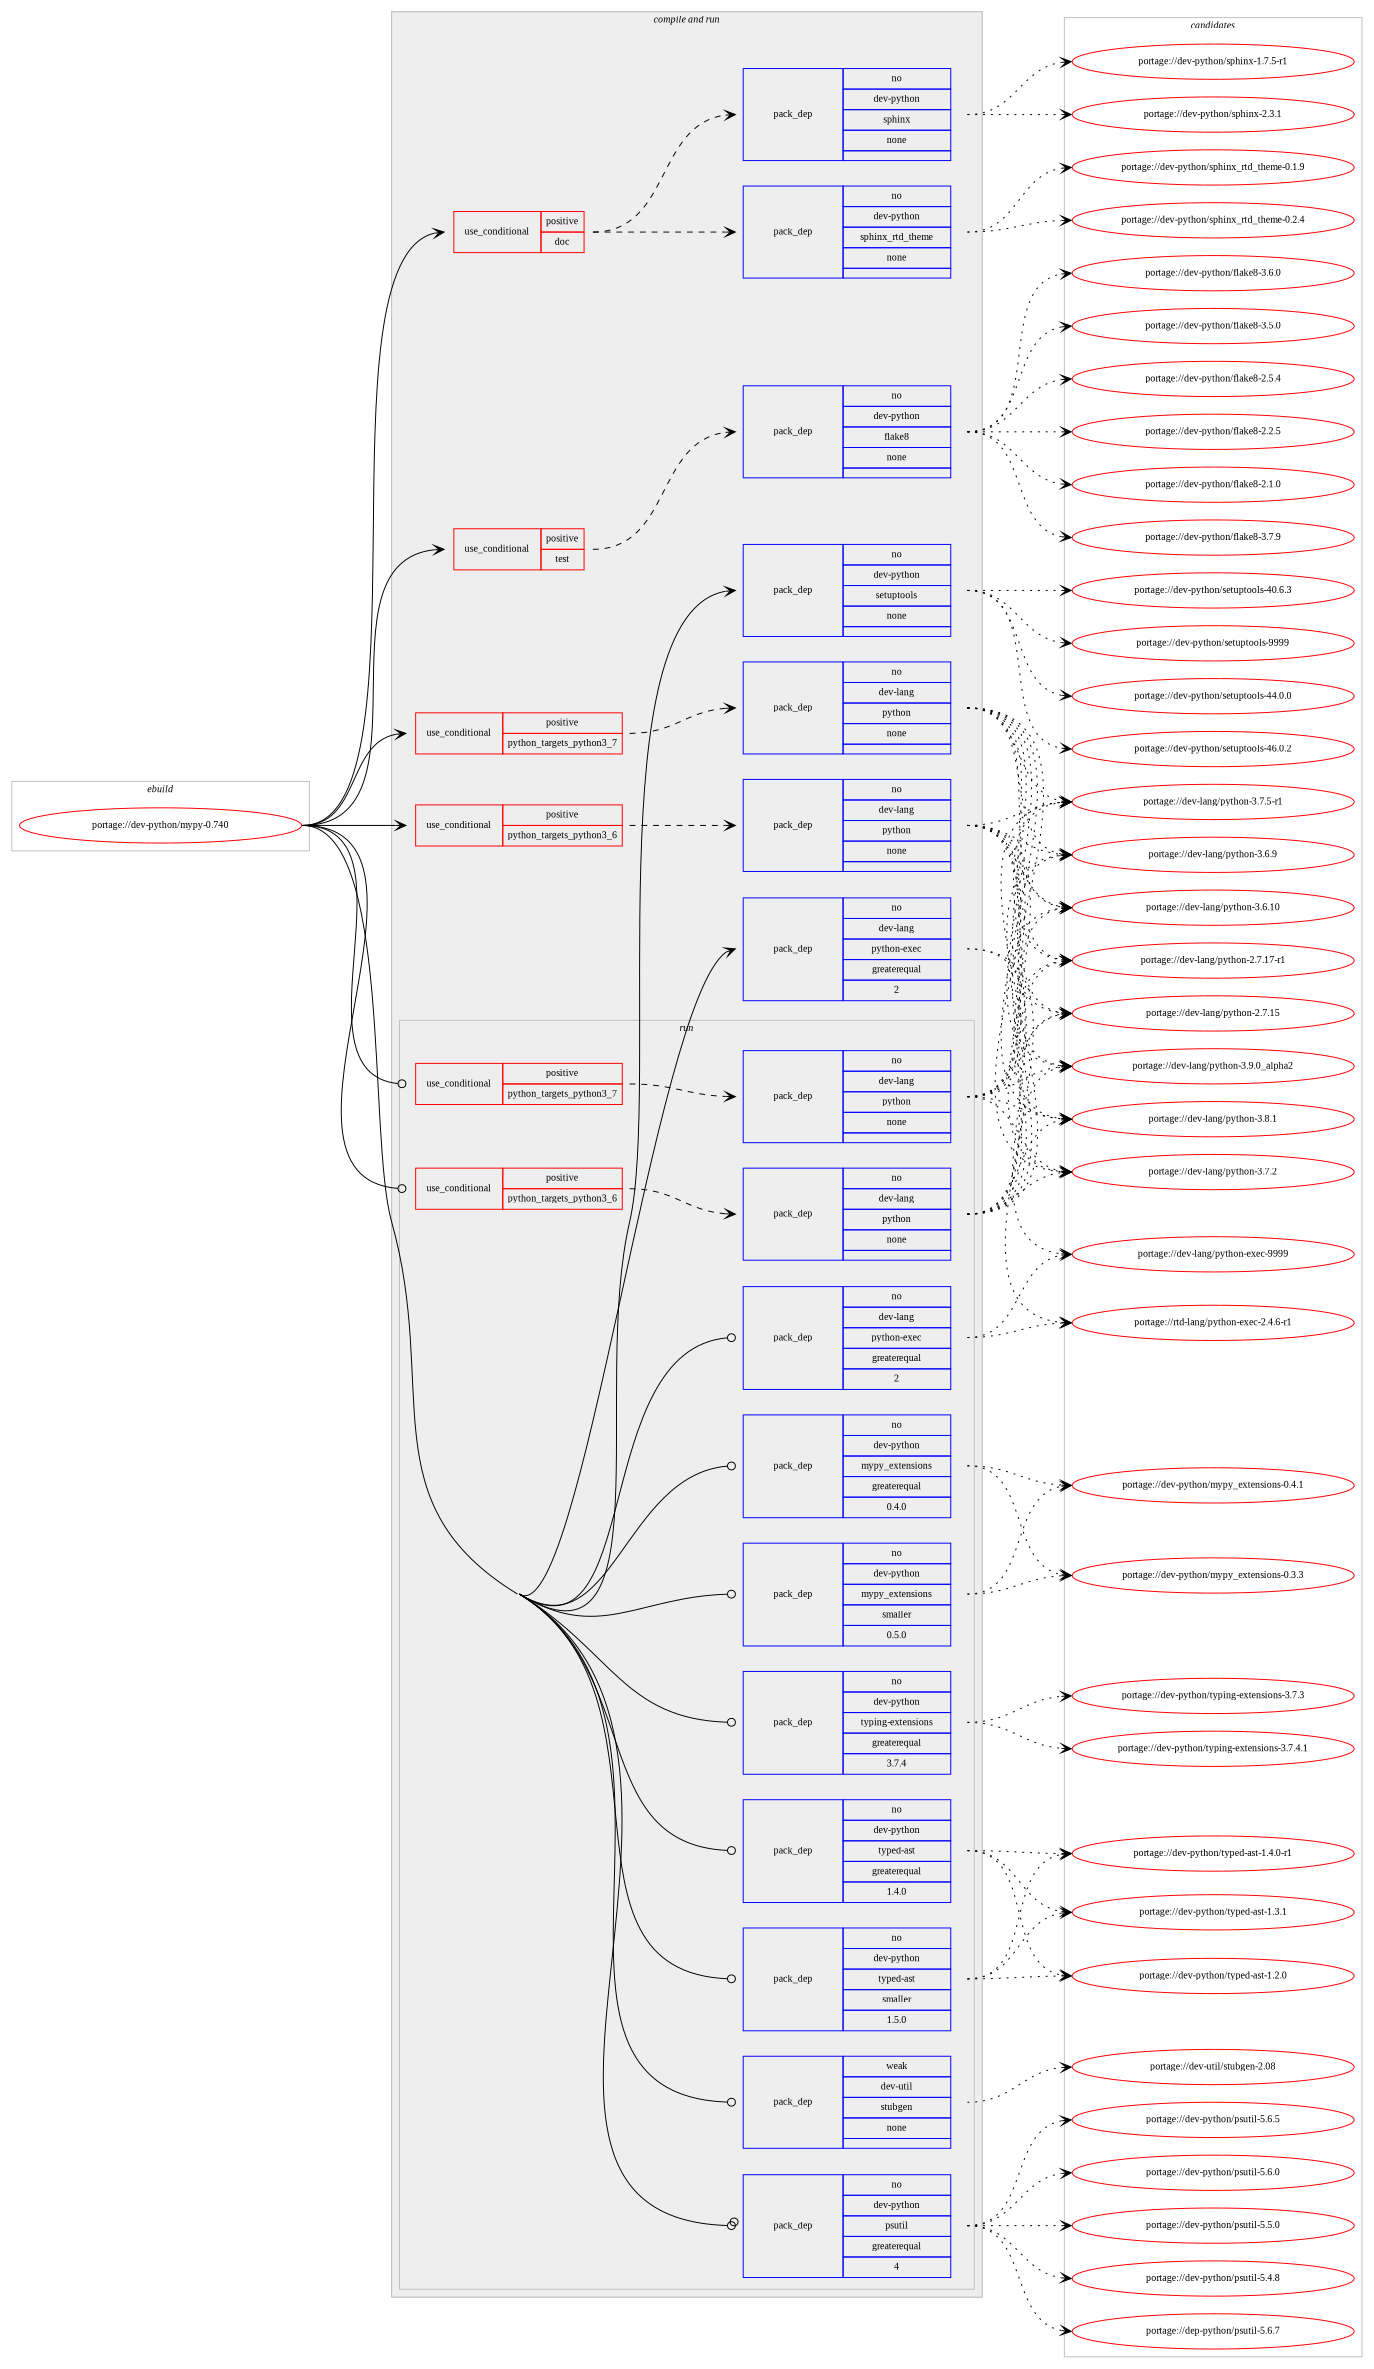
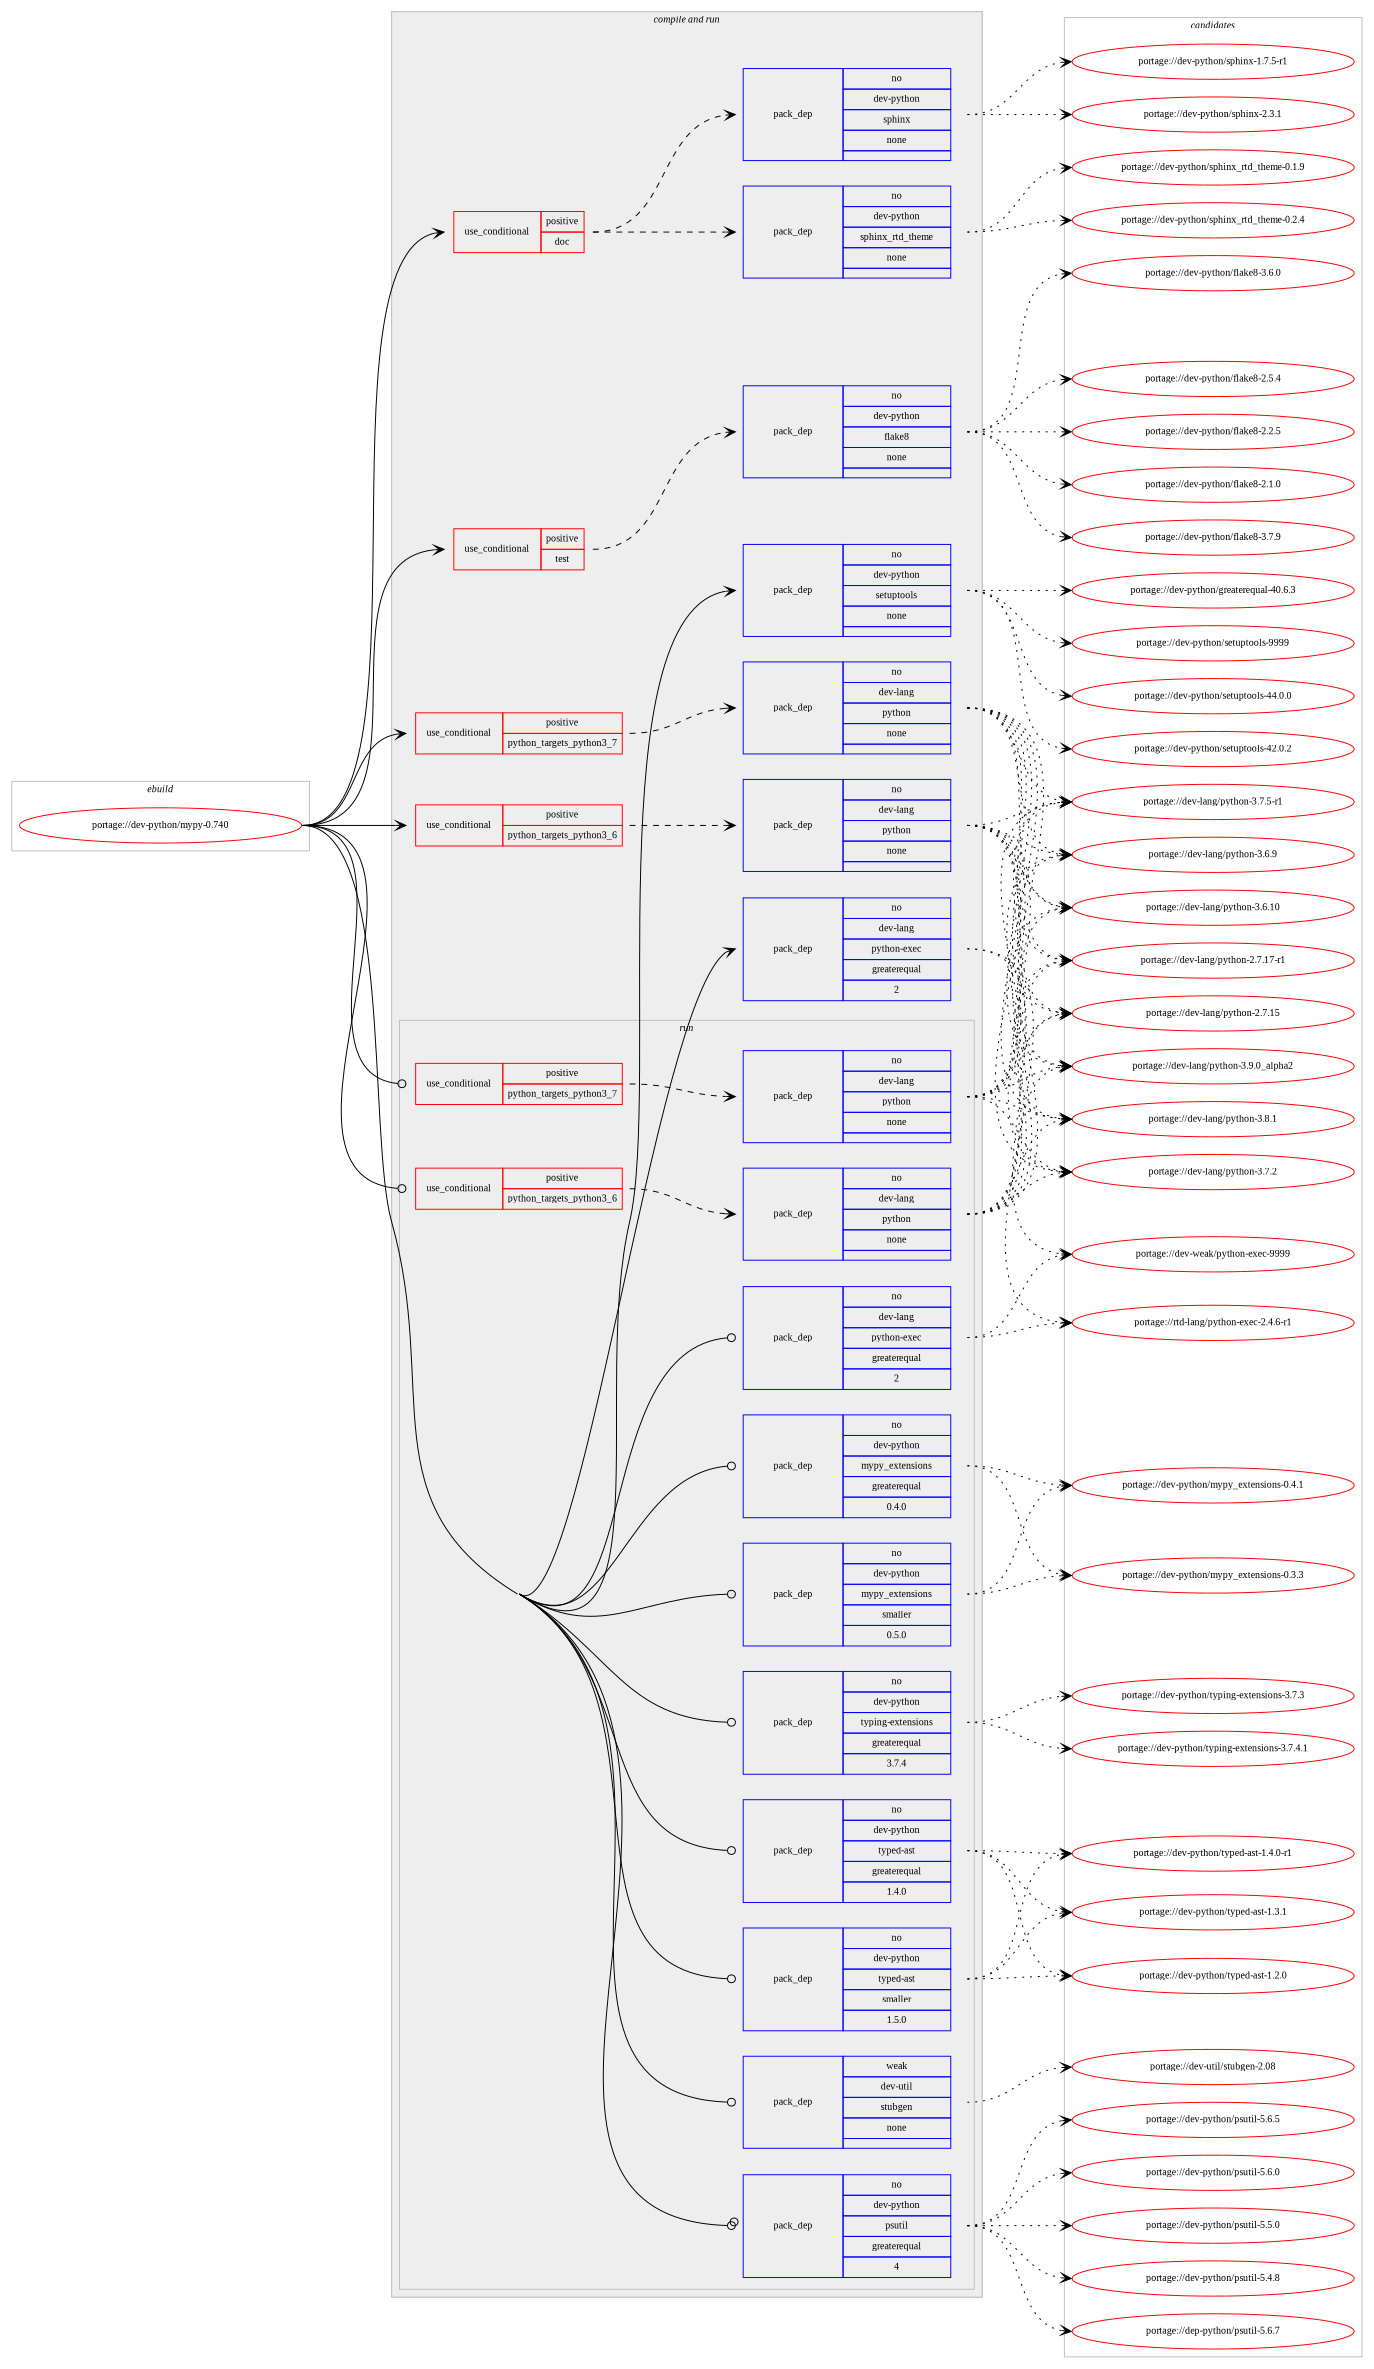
node "portage://dev-python/flake8-3.5.0": removed
node "portage://dev-python/setuptools-40.6.3": label "portage://dev-python/setuptools-40.6.3" -> "portage://dev-python/greaterequal-40.6.3"
node "portage://dev-python/setuptools-46.0.2": label "portage://dev-python/setuptools-46.0.2" -> "portage://dev-python/setuptools-42.0.2"
node "portage://dev-lang/python-exec-9999": label "portage://dev-lang/python-exec-9999" -> "portage://dev-weak/python-exec-9999"
